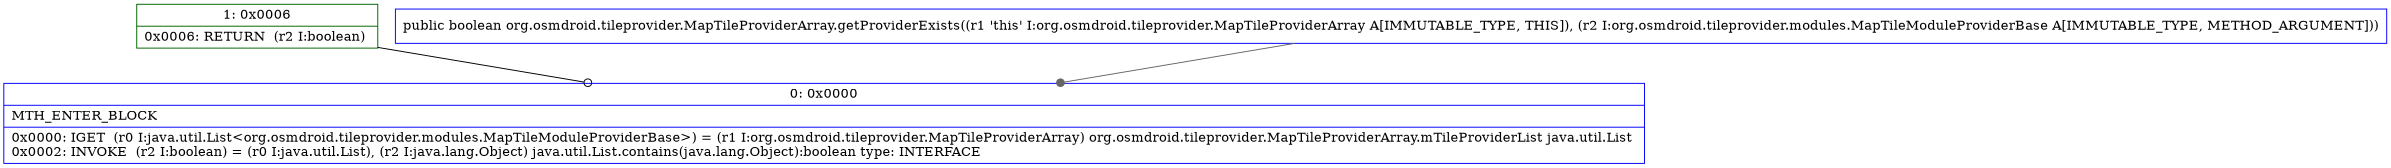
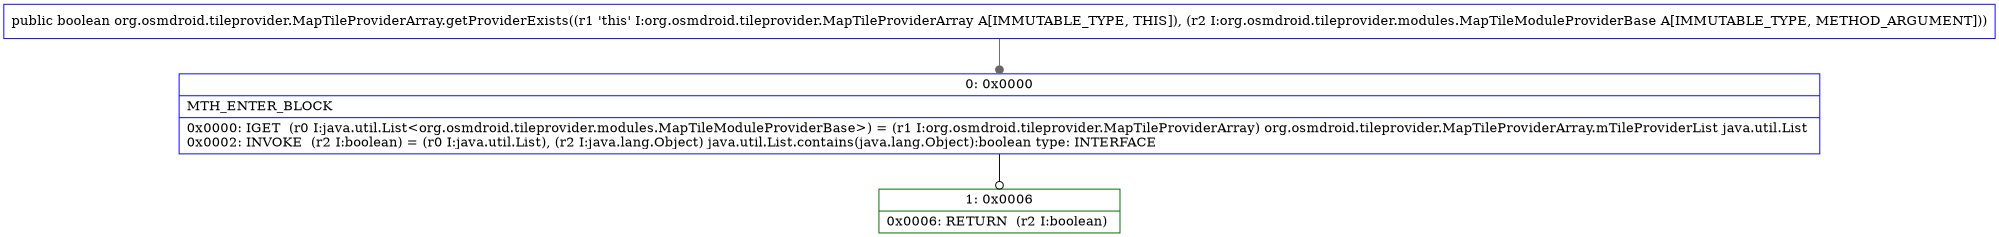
edge "1: 0x0006" -> "0: 0x0000": reversed
